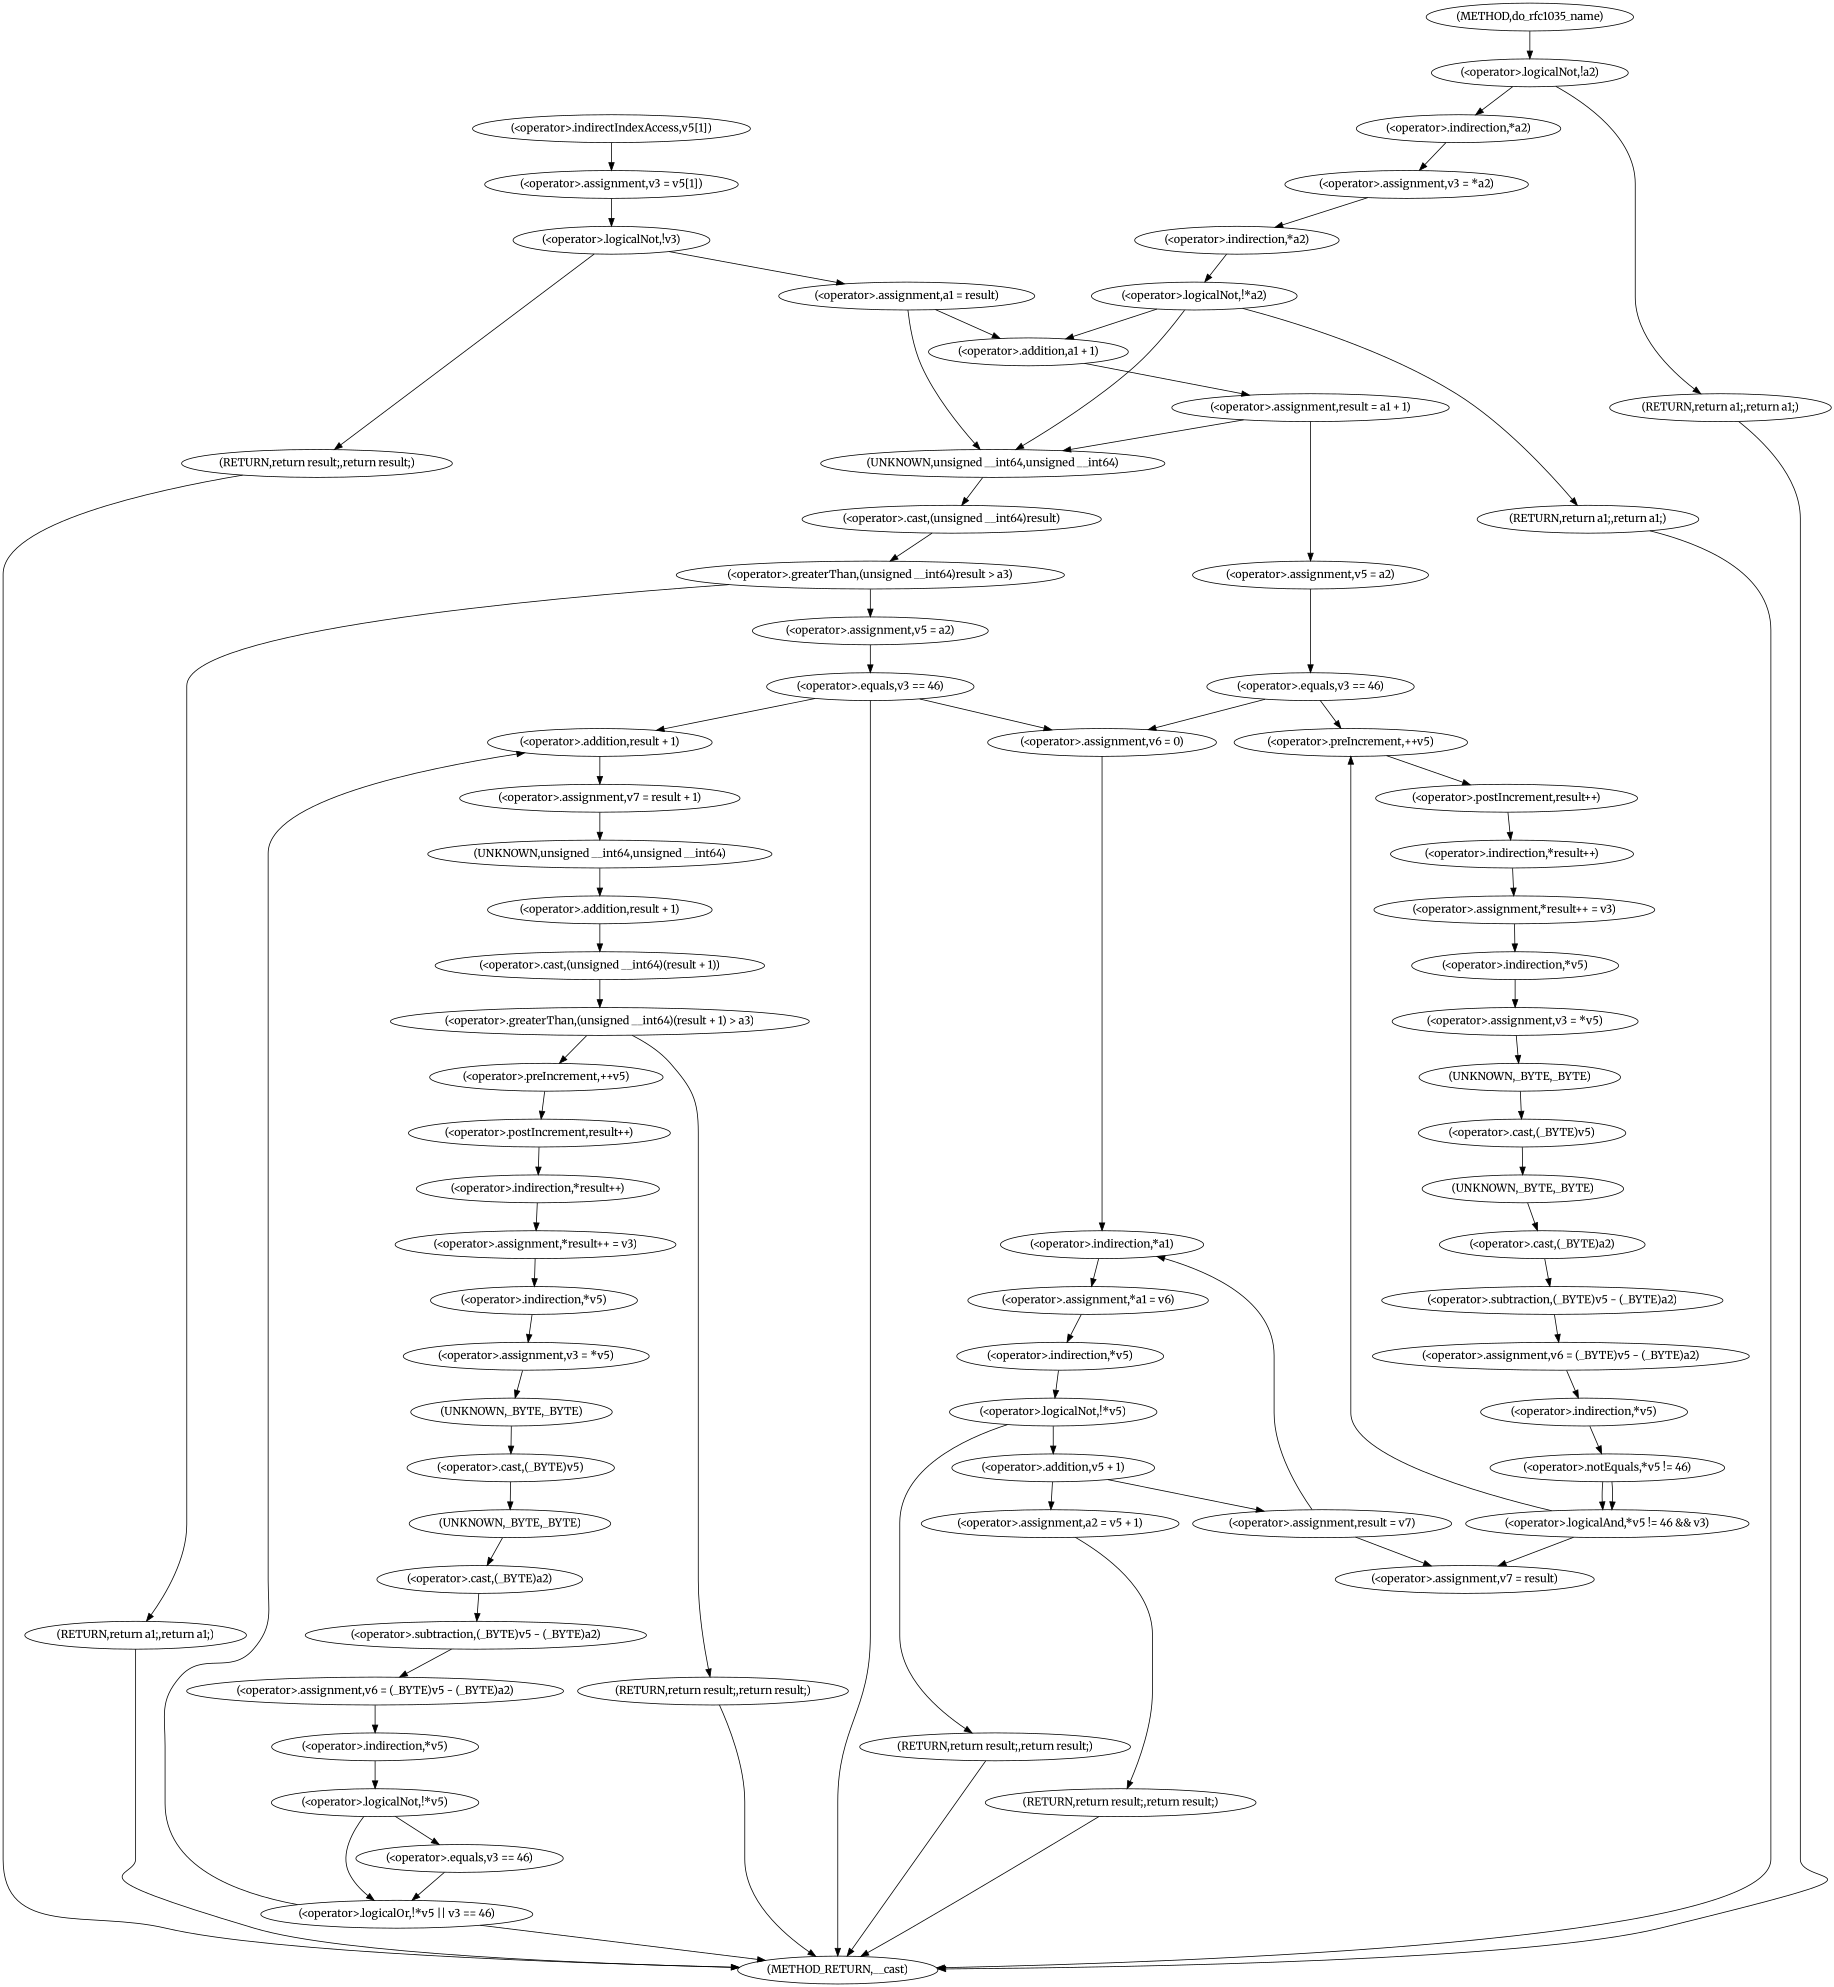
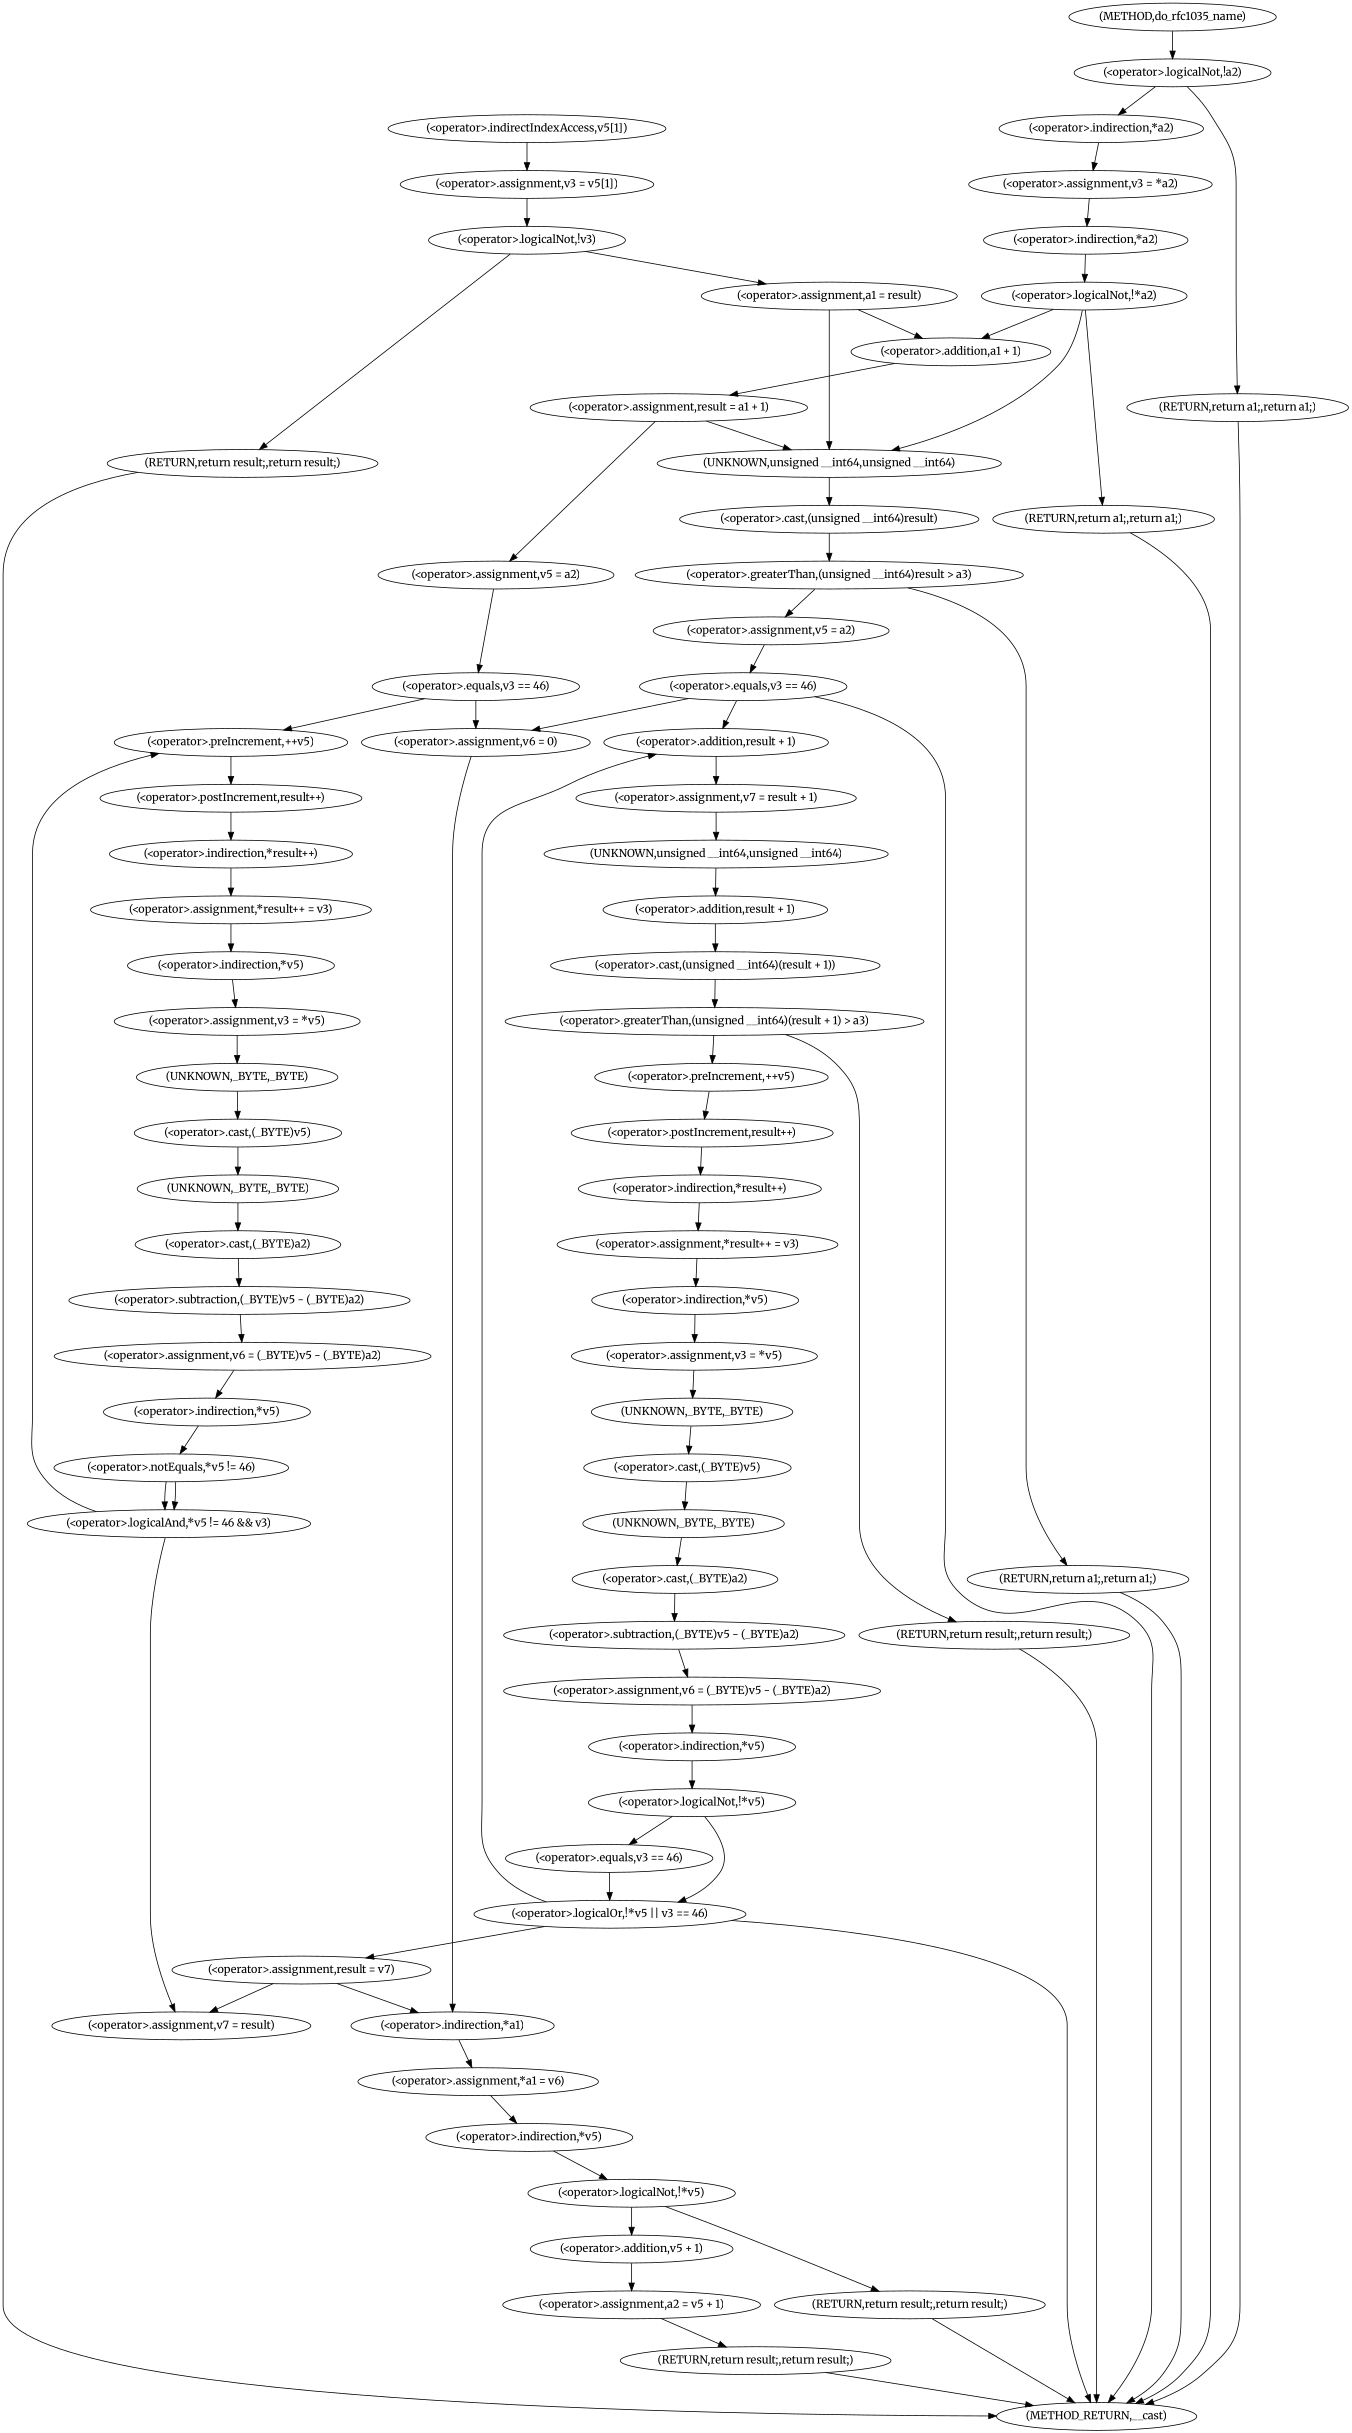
edge "(<operator>.addition,v5 + 1)" -> "(<operator>.assignment,result = v7)": now "(<operator>.logicalOr,!*v5 || v3 == 46)" -> "(<operator>.assignment,result = v7)"
